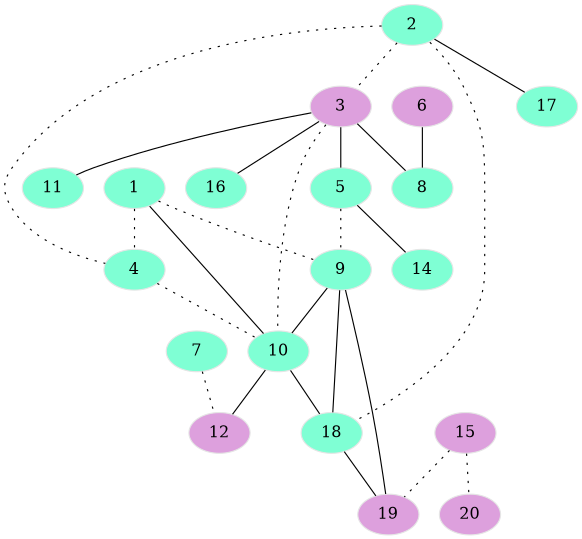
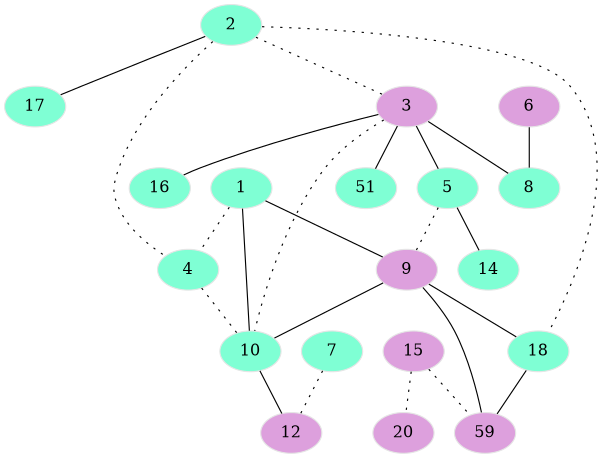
node "11": label "11" -> "51"
edge "1" -- "9": style dotted -> solid
node "9": fillcolor aquamarine -> plum
edge "10" -- "18": removed
node "19": label "19" -> "59"
